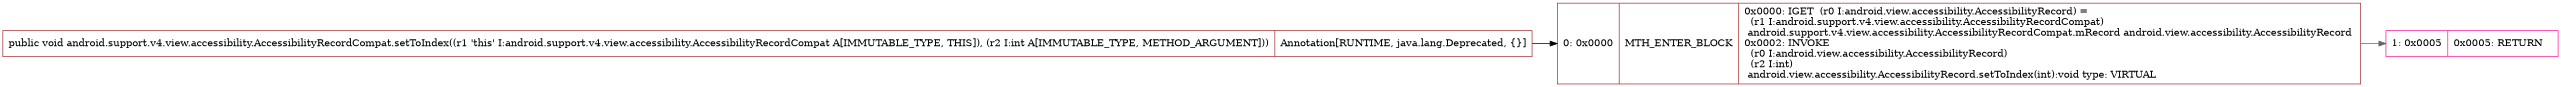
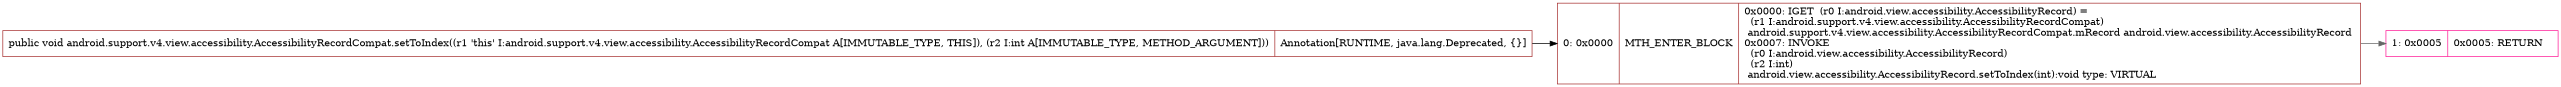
node "0: 0x0000": text "0x0002: INVOKE" -> "0x0007: INVOKE"
